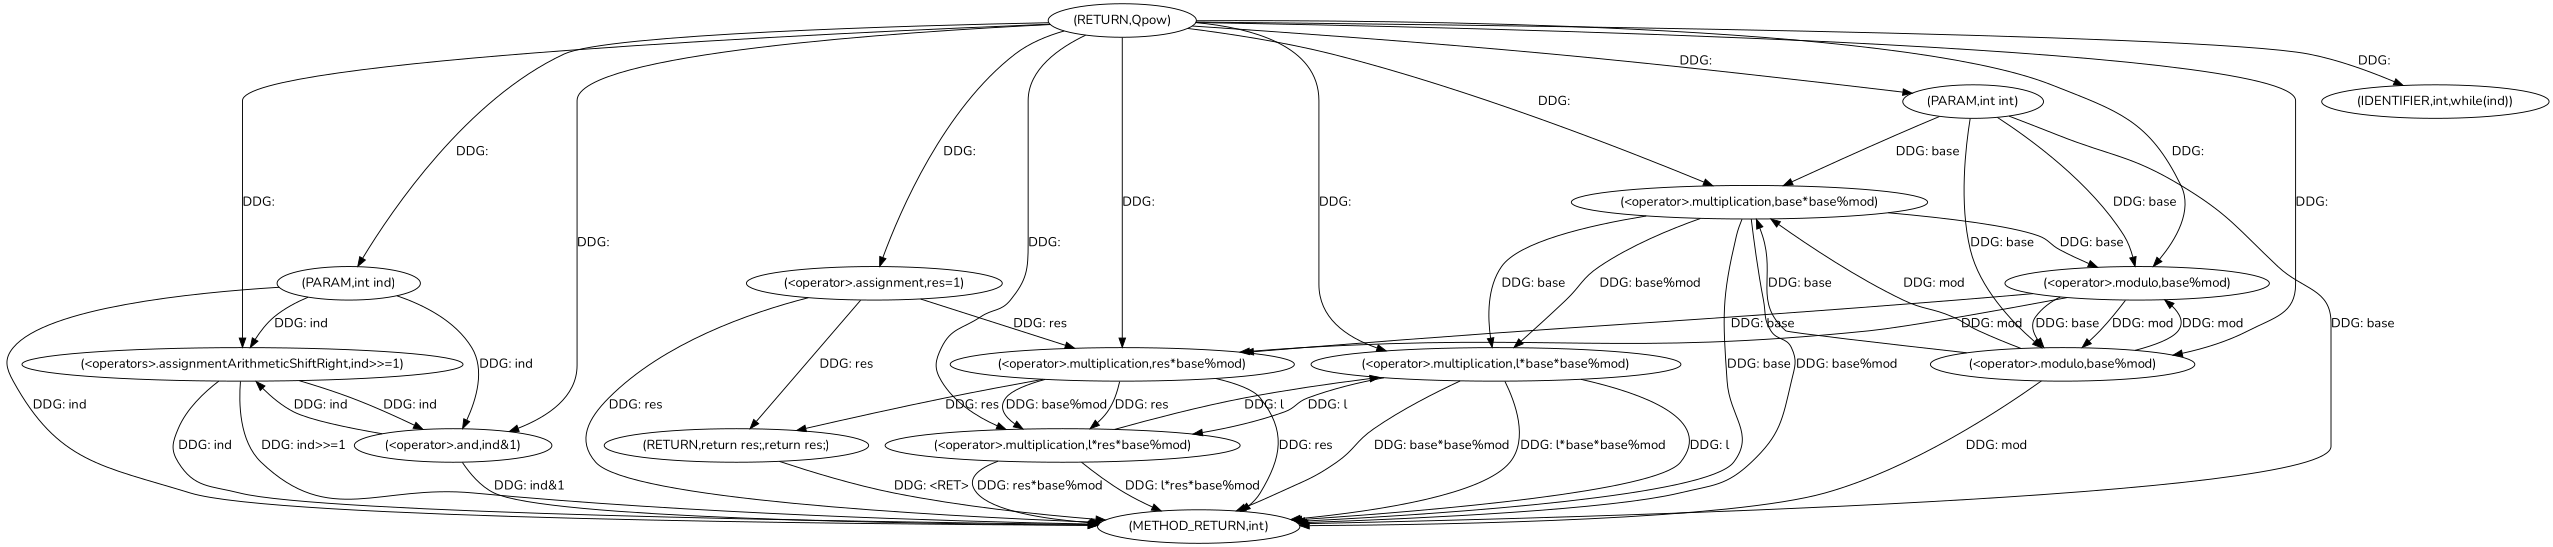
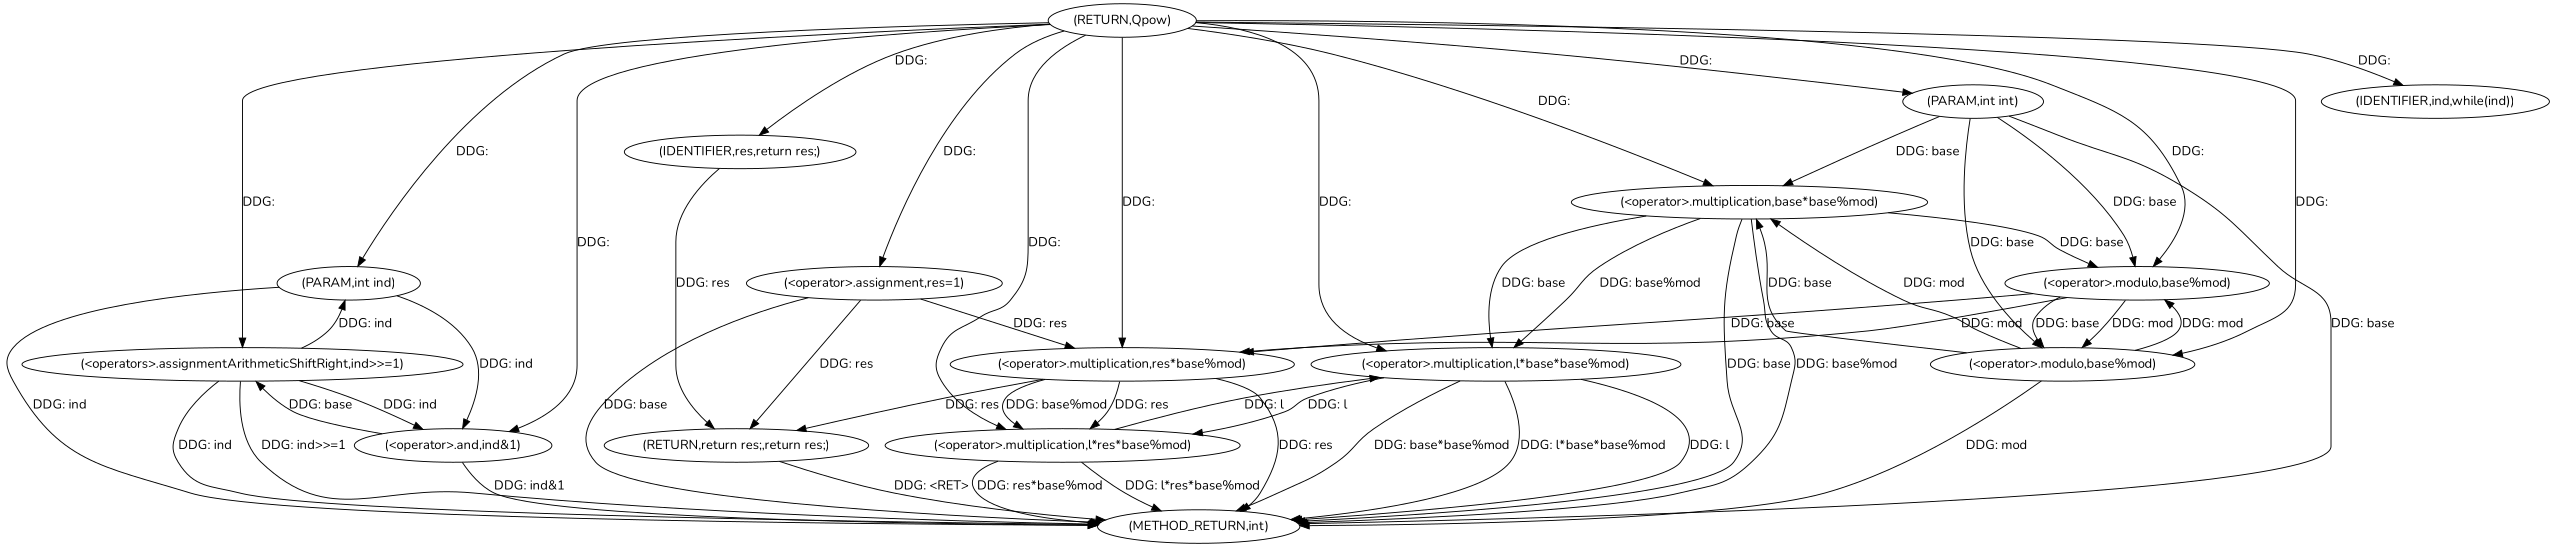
node "(IDENTIFIER,int,while(ind))": label "(IDENTIFIER,int,while(ind))" -> "(IDENTIFIER,ind,while(ind))"
node "(IDENTIFIER,res,return res;)": added
edge "(PARAM,int ind)" -> "(<operators>.assignmentArithmeticShiftRight,ind>>=1)": reversed
edge "(<operator>.and,ind&1)" -> "(<operators>.assignmentArithmeticShiftRight,ind>>=1)": label "DDG: ind" -> "DDG: base"
edge "(<operator>.assignment,res=1)" -> "(METHOD_RETURN,int)": label "DDG: res" -> "DDG: base"
